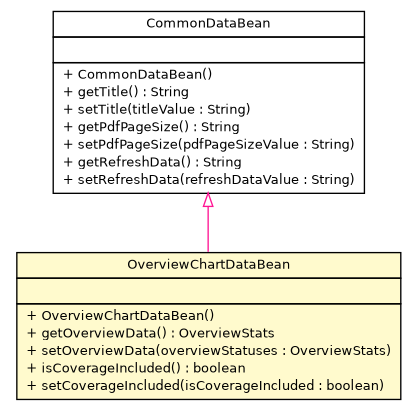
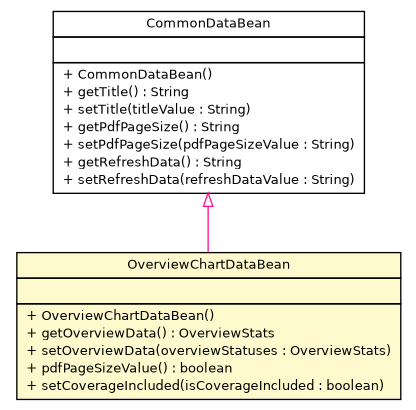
node "OverviewChartDataBean": text "+ isCoverageIncluded() : boolean" -> "+ pdfPageSizeValue() : boolean"
